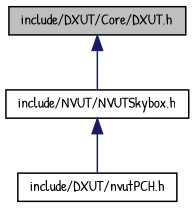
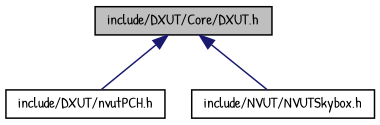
edge "include/DXUT/nvutPCH.h" -> "include/NVUT/NVUTSkybox.h": now "include/DXUT/nvutPCH.h" -> "include/DXUT/Core/DXUT.h"
